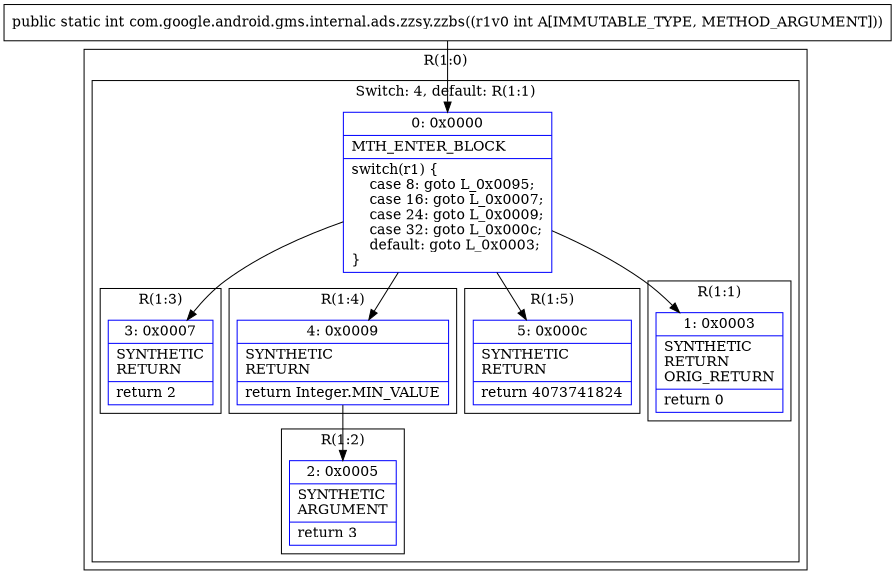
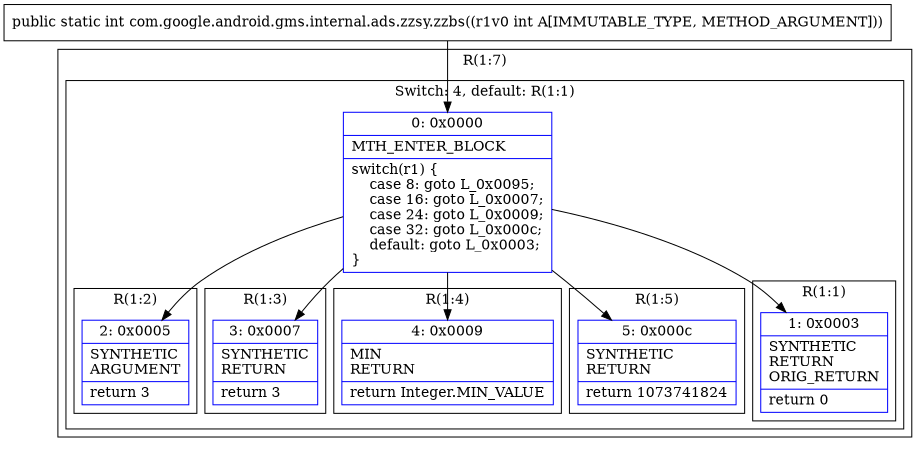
cluster "R(1:0)": label "R(1:0)" -> "R(1:7)"
node "4: 0x0009": text "SYNTHETIC" -> "MIN"
node "3: 0x0007": text "return 2" -> "return 3"
node "5: 0x000c": text "return 4073741824" -> "return 1073741824"
edge "4: 0x0009" -> "2: 0x0005": now "0: 0x0000" -> "2: 0x0005"
